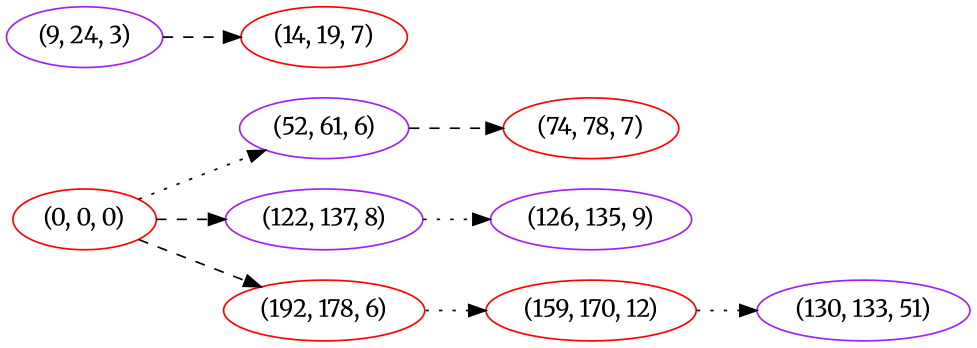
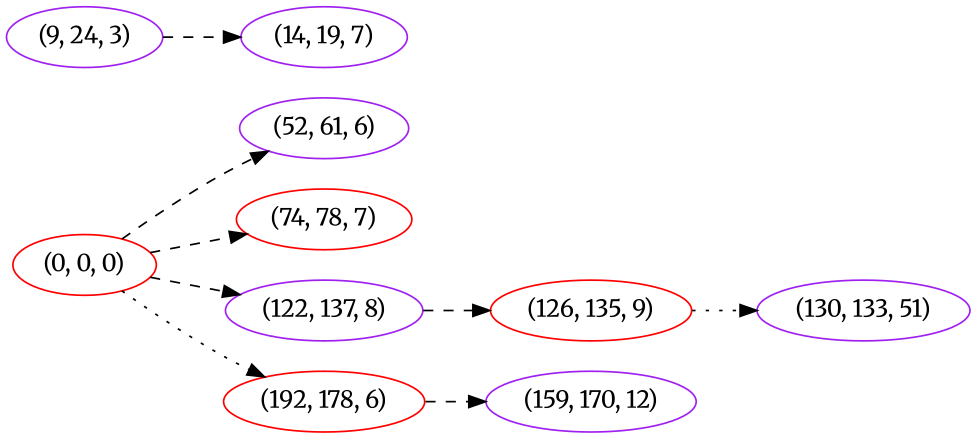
node "(14, 19, 7)": color red -> purple
edge "(52, 61, 6)" -> "(74, 78, 7)": now "(0, 0, 0)" -> "(74, 78, 7)"
edge "(0, 0, 0)" -> "(52, 61, 6)": style dotted -> dashed
edge "(122, 137, 8)" -> "(126, 135, 9)": style dotted -> dashed
node "(126, 135, 9)": color purple -> red
edge "(0, 0, 0)" -> "(192, 178, 6)": style dashed -> dotted
edge "(192, 178, 6)" -> "(159, 170, 12)": style dotted -> dashed
node "(159, 170, 12)": color red -> purple
edge "(159, 170, 12)" -> "(130, 133, 51)": now "(126, 135, 9)" -> "(130, 133, 51)"
